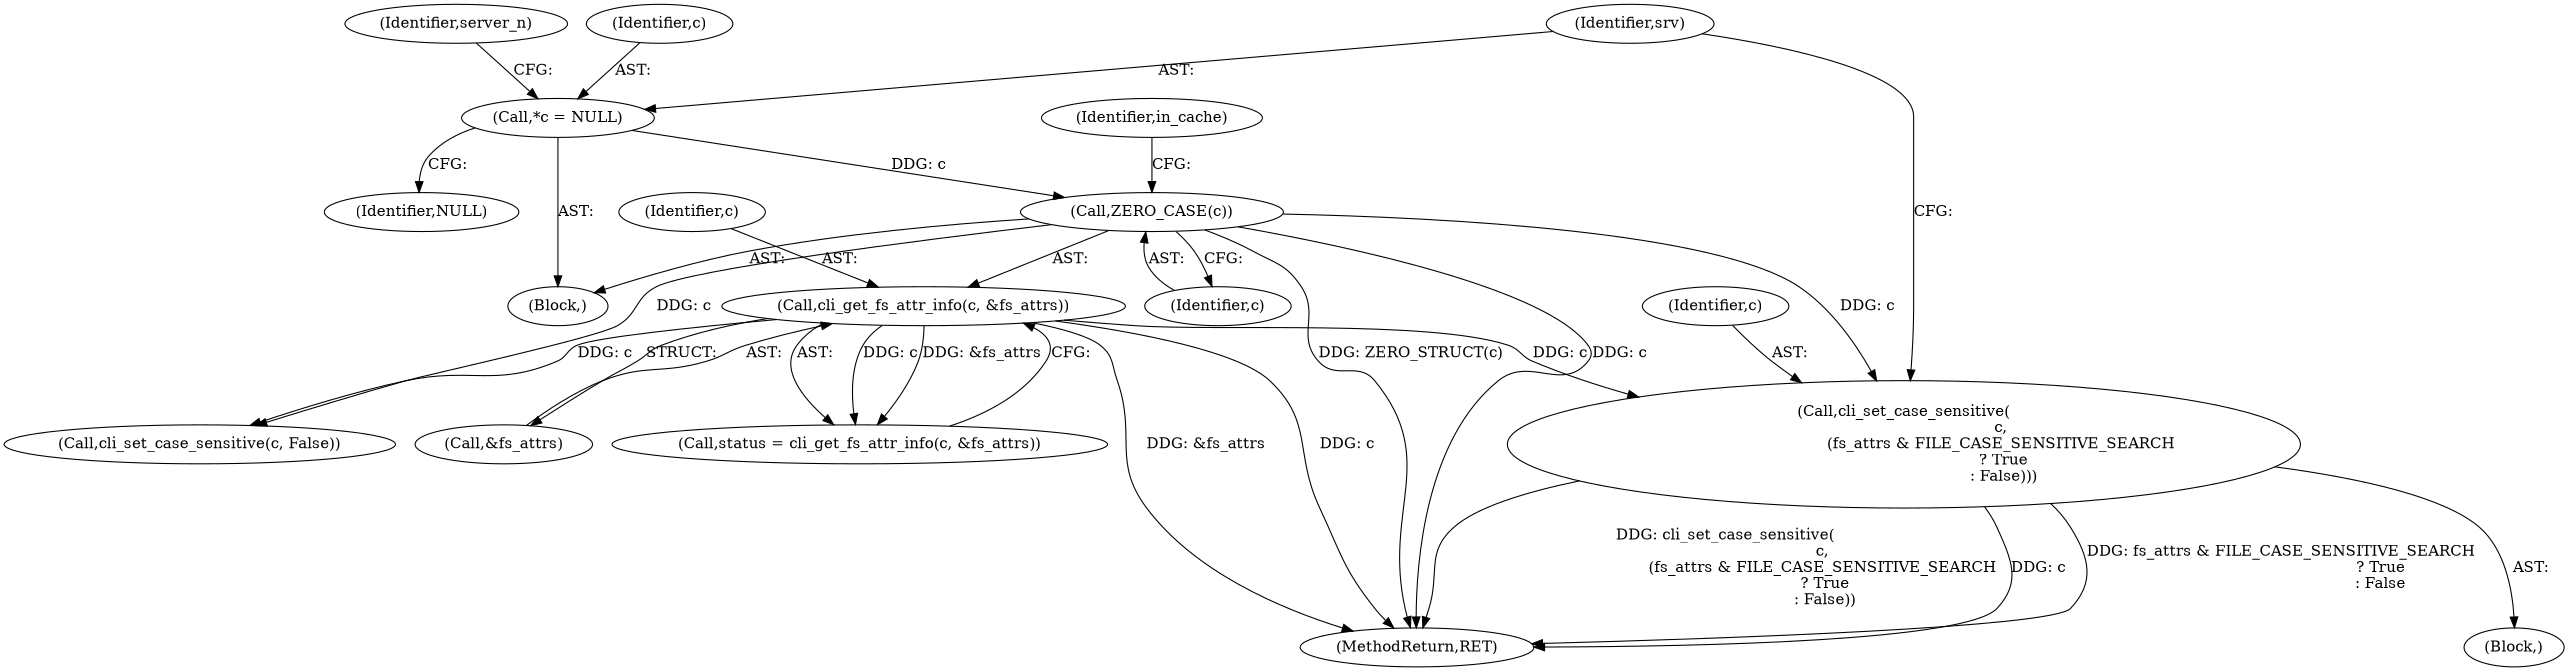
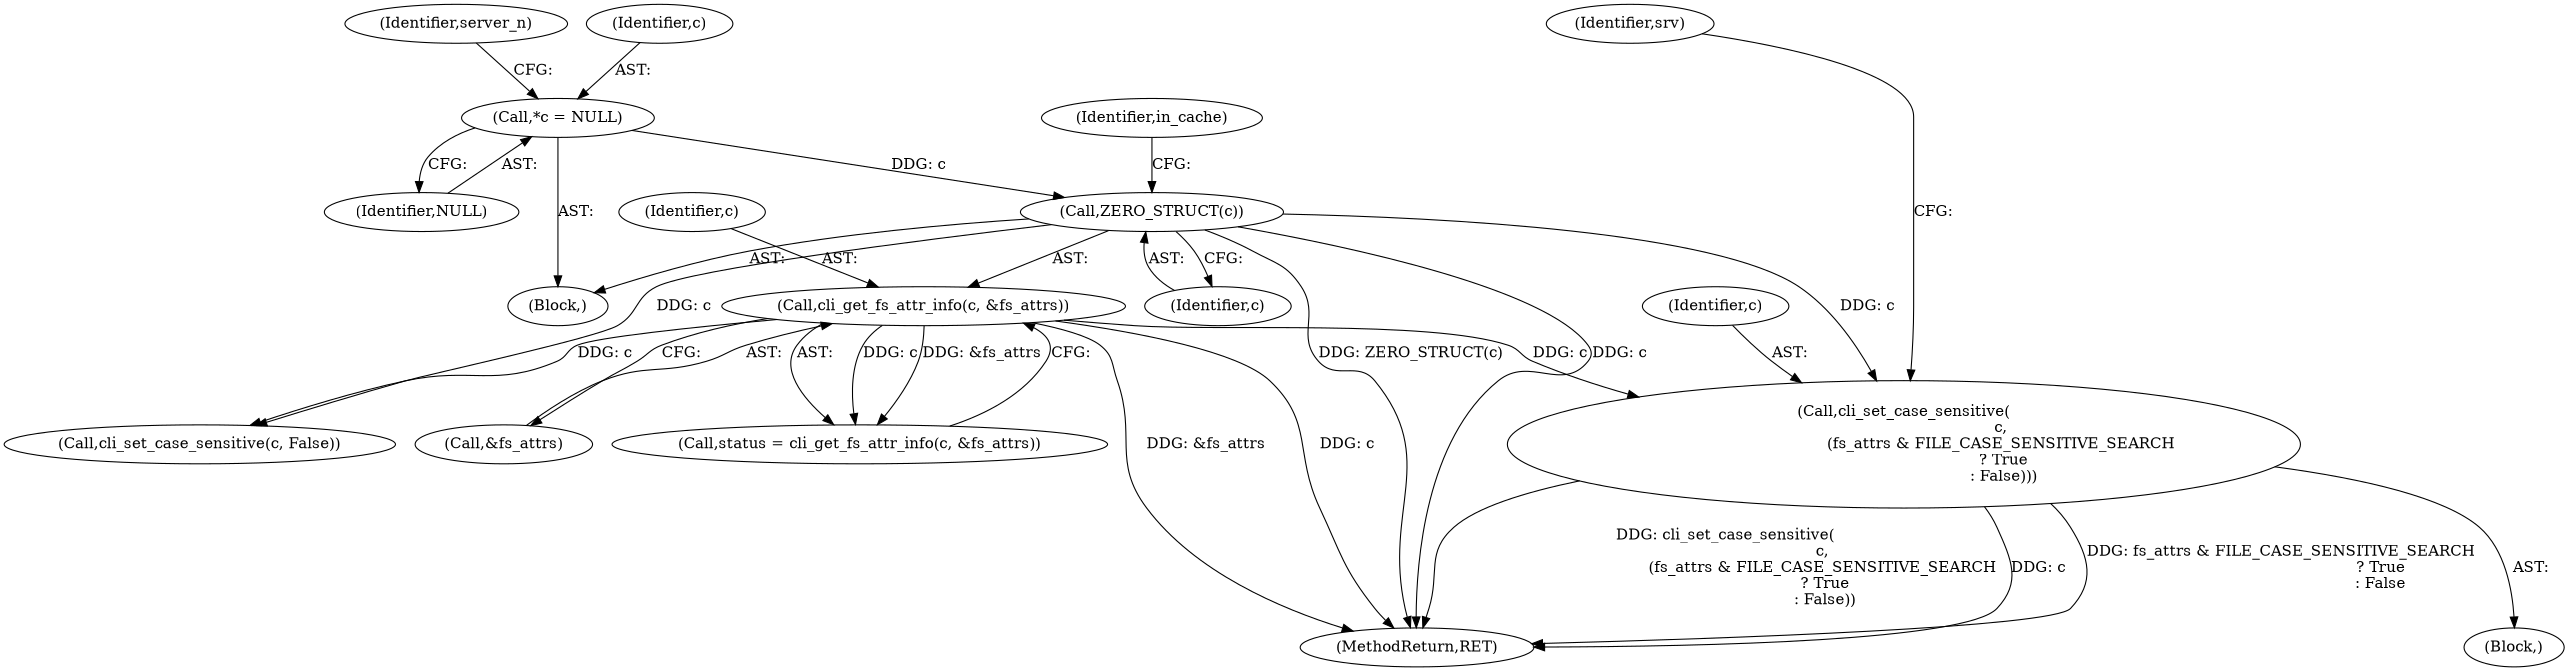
edge "(Identifier,srv)" -> "(Call,*c = NULL)": now "(Identifier,NULL)" -> "(Call,*c = NULL)"
node "(Call,ZERO_CASE(c))": label "(Call,ZERO_CASE(c))" -> "(Call,ZERO_STRUCT(c))"
edge "(Call,cli_get_fs_attr_info(c, &fs_attrs))" -> "(Call,&fs_attrs)": label "STRUCT: " -> "CFG: "
